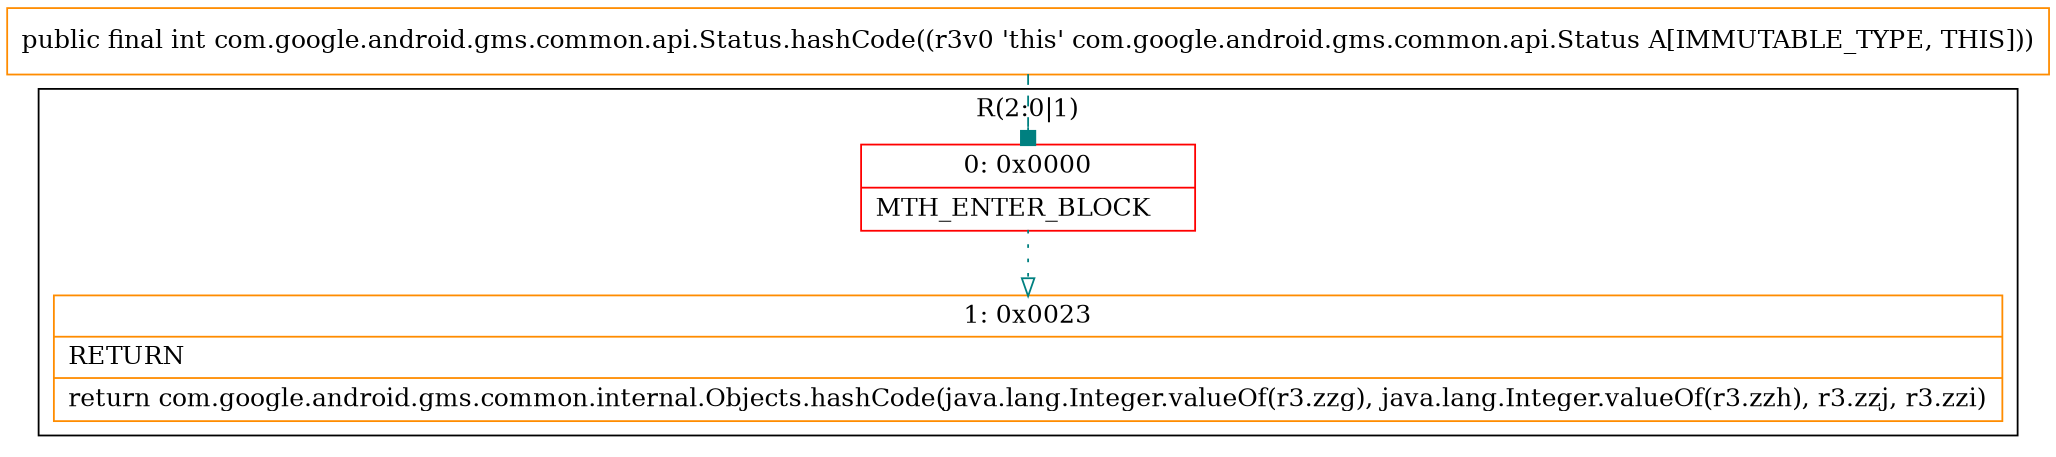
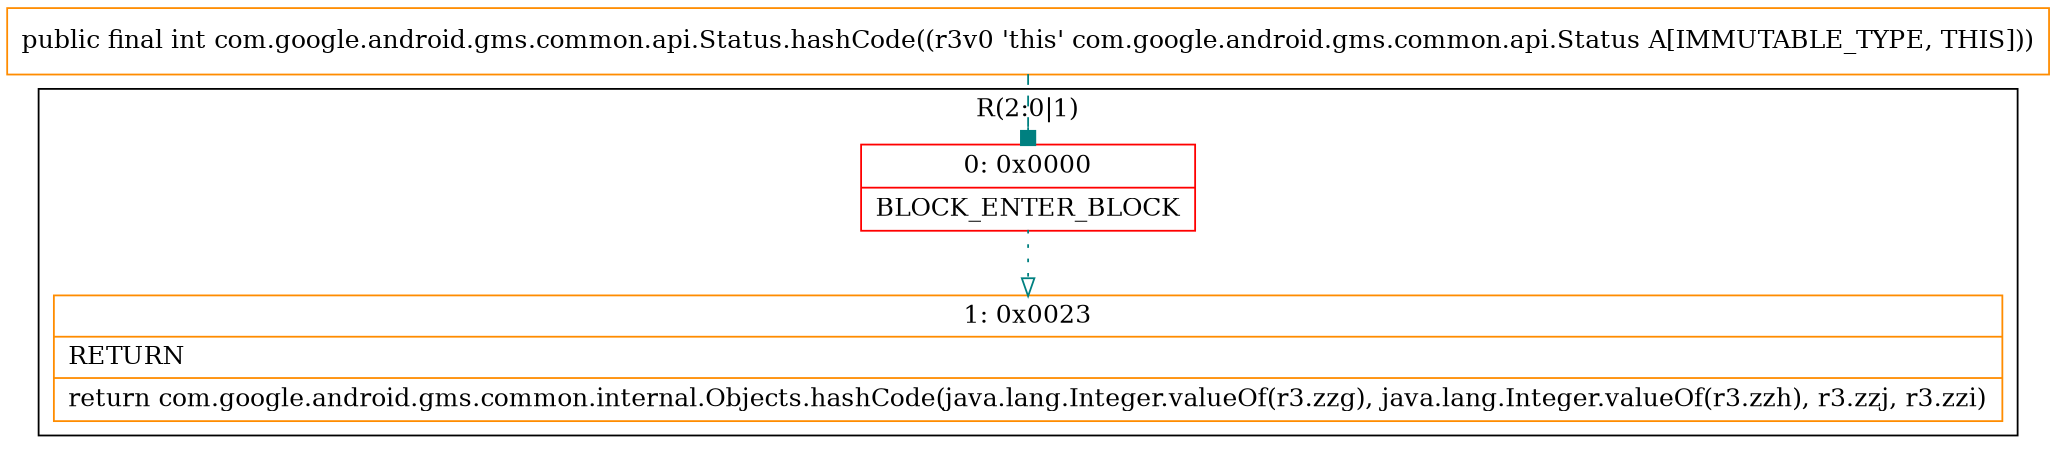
node "0: 0x0000": text "MTH_ENTER_BLOCK" -> "BLOCK_ENTER_BLOCK"
